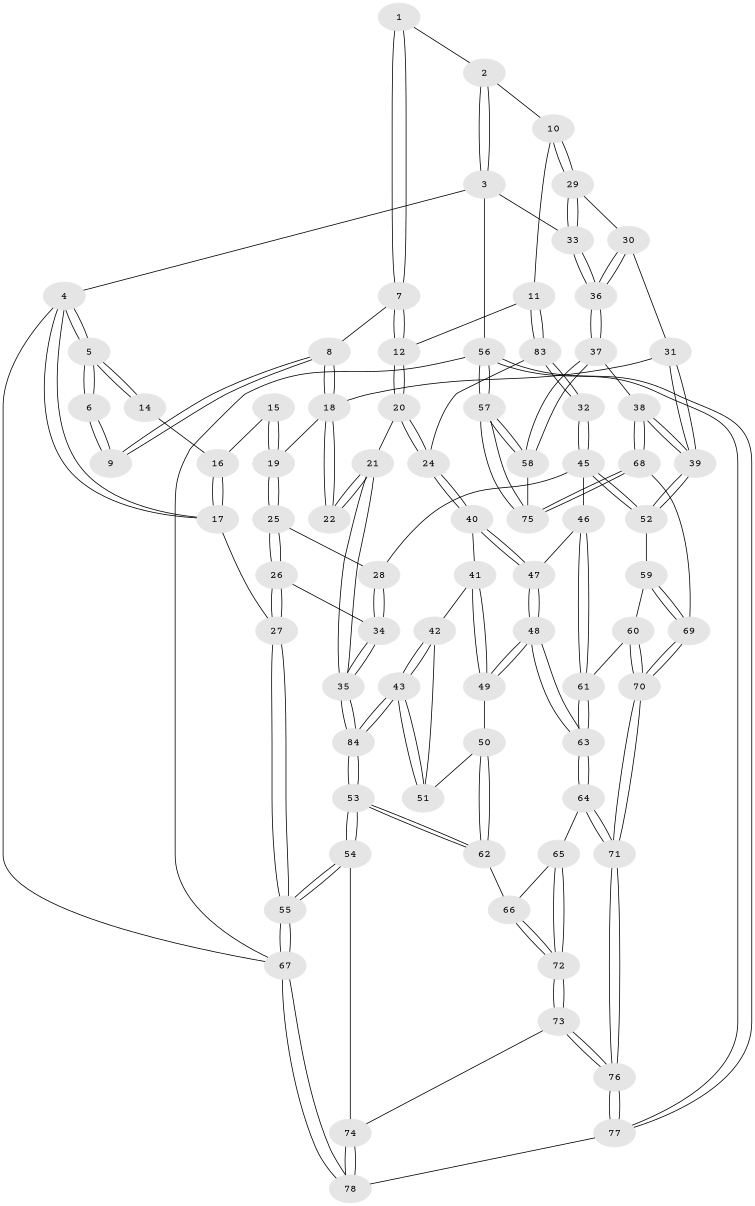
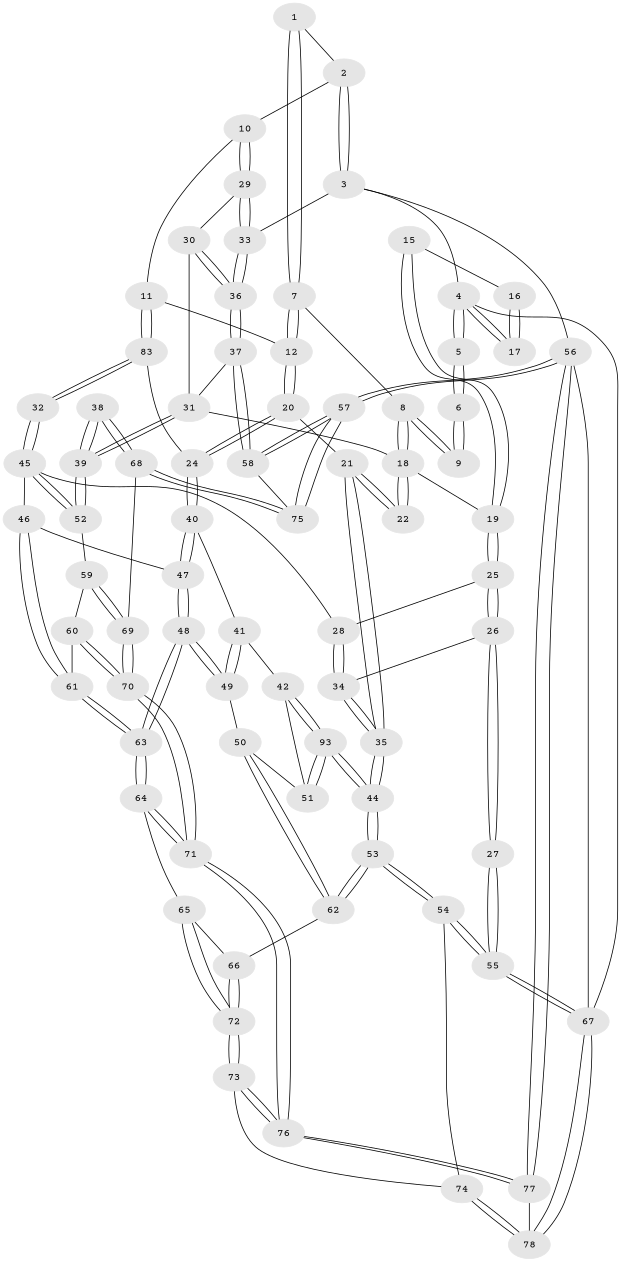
edge "37" -- "38": now "37" -- "31"
node "14": removed
edge "17" -- "27": removed
node "43": label "43" -> "93"
node "84": label "84" -> "44"
